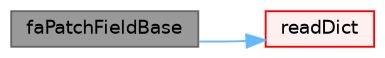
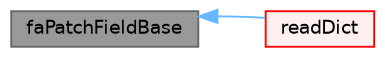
edge "faPatchFieldBase" -> "readDict": reversed
